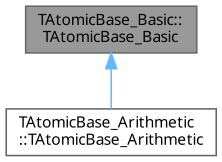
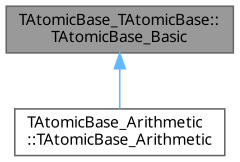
node "TAtomicBase_Basic:: TAtomicBase_Basic": label "TAtomicBase_Basic:: TAtomicBase_Basic" -> "TAtomicBase_TAtomicBase:: TAtomicBase_Basic"
